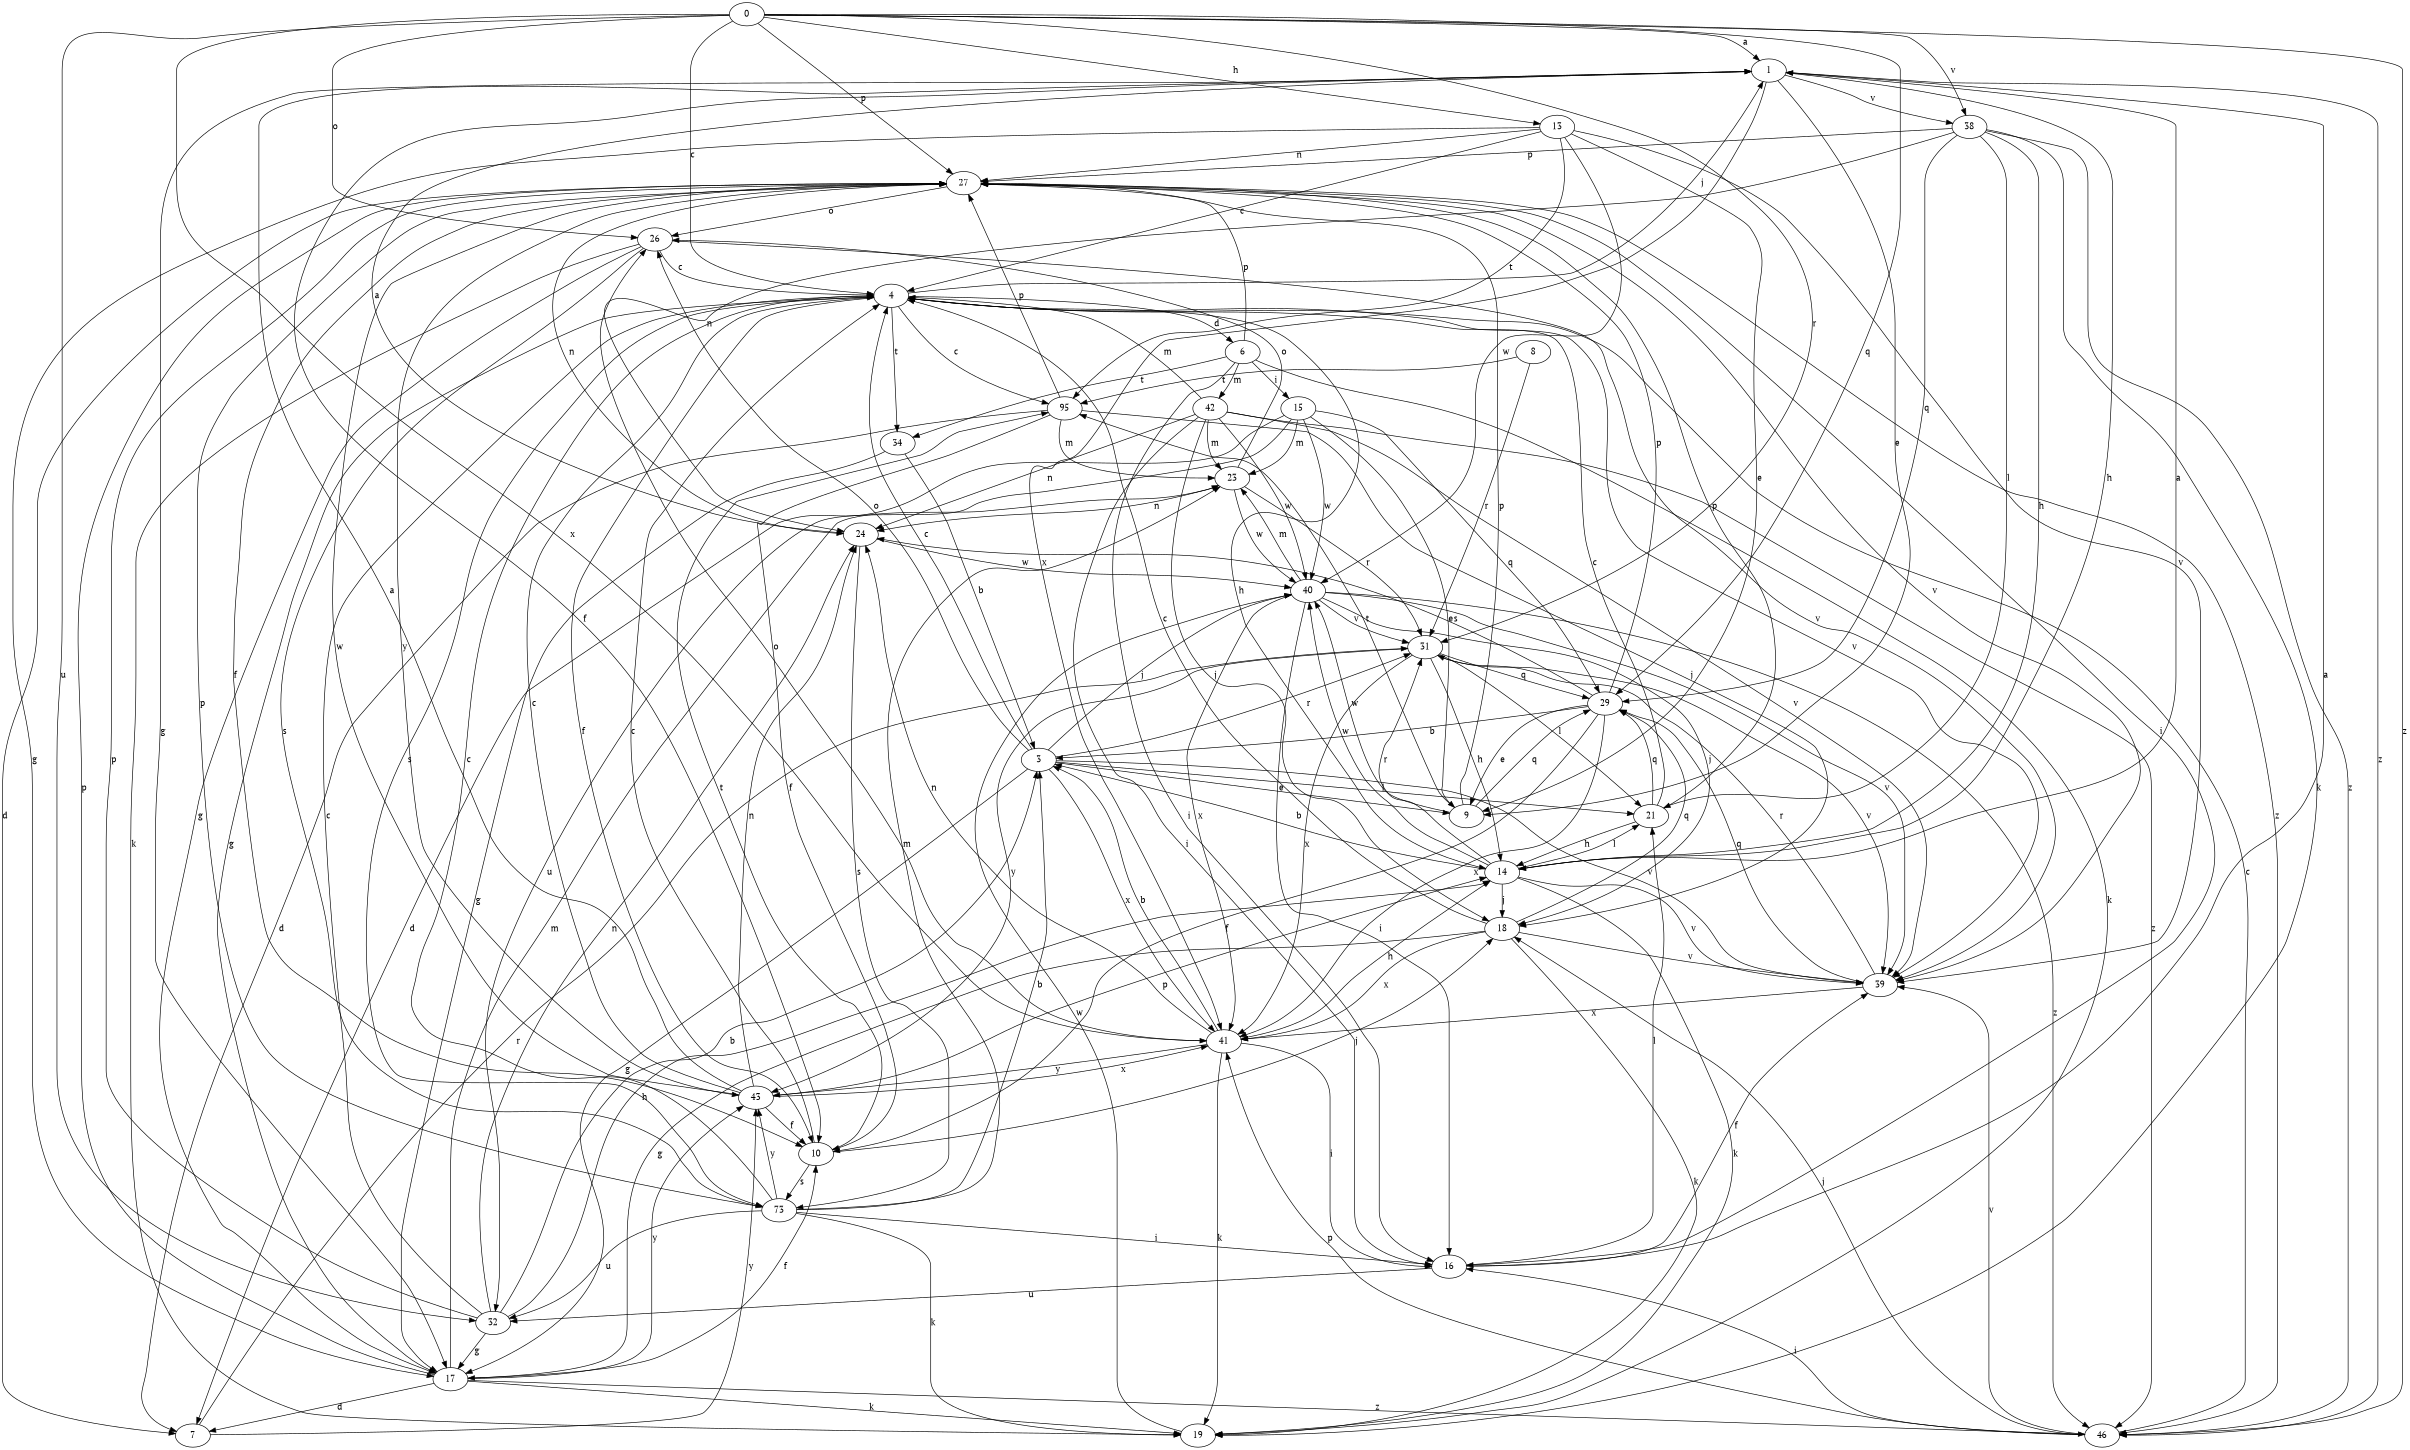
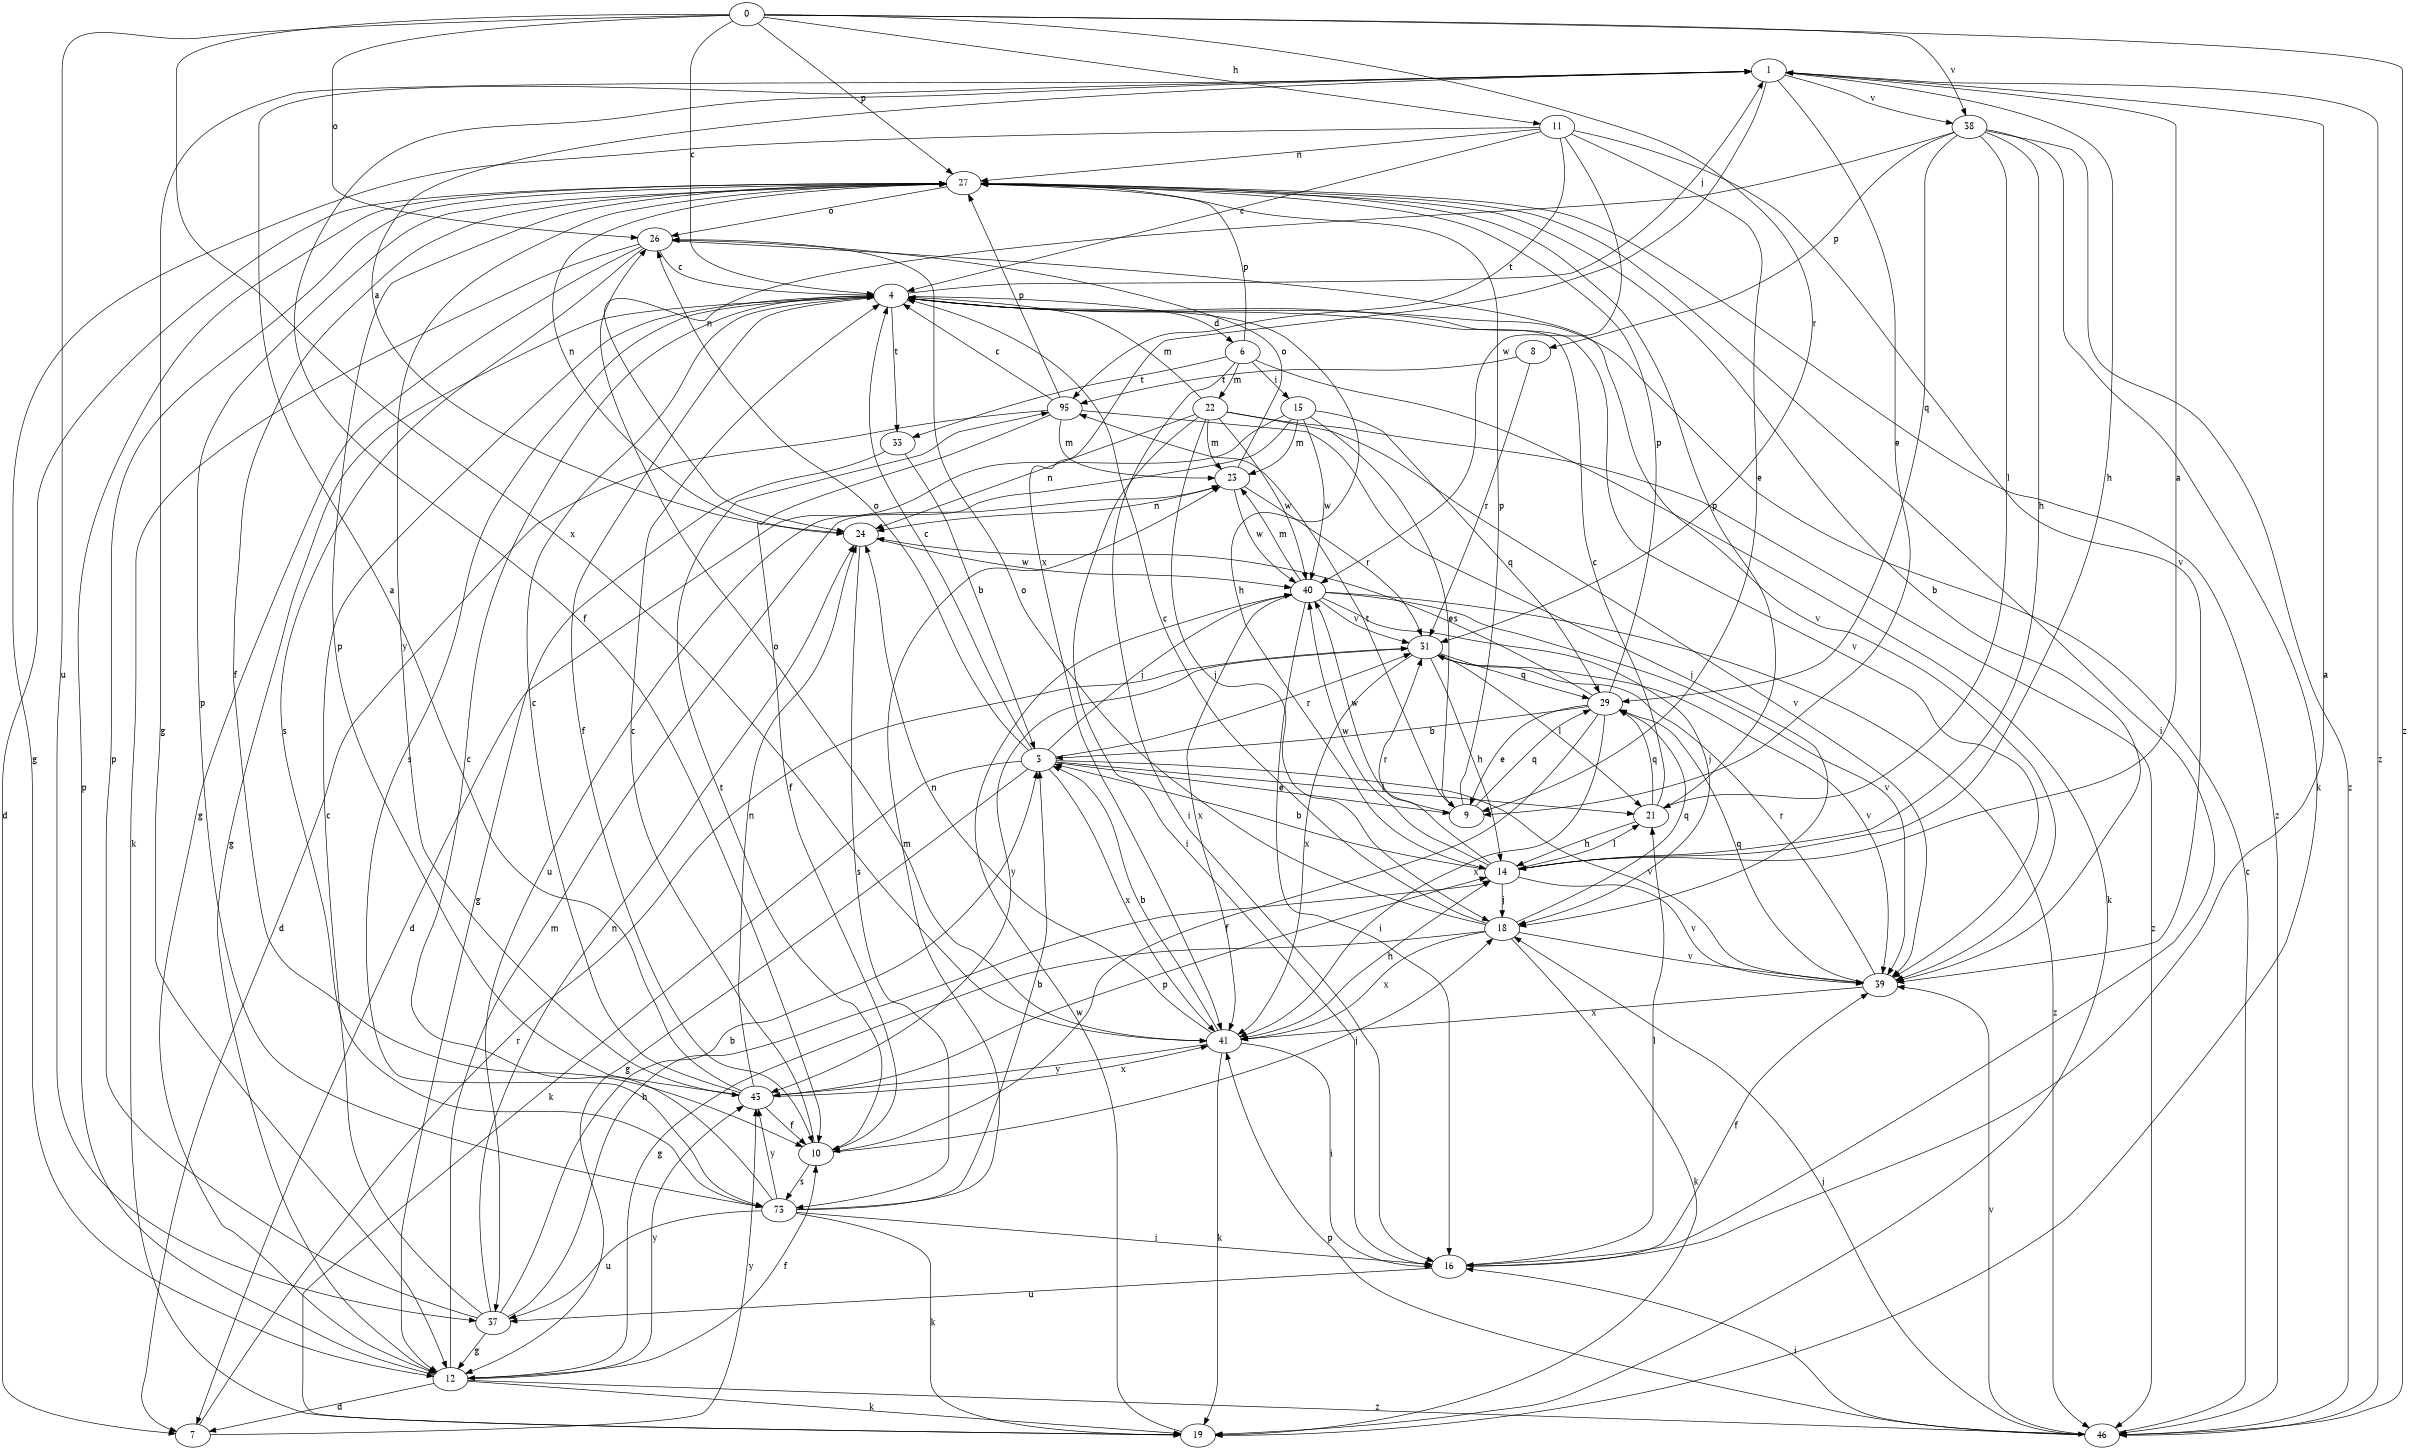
edge "0" -> "1": removed, label "a"
edge "0" -> "29": removed, label "q"
node "13": label "13" -> "11"
edge "38" -> "27": now "38" -> "8"
edge "4" -> "95": reversed
node "42": label "42" -> "22"
node "34": label "34" -> "33"
edge "27" -> "39": label "v" -> "b"
edge "18" -> "26": added, label "o"
edge "43" -> "27": label "w" -> "p"
edge "14" -> "19": now "3" -> "19"
node "32": label "32" -> "37"
node "17": label "17" -> "12"
